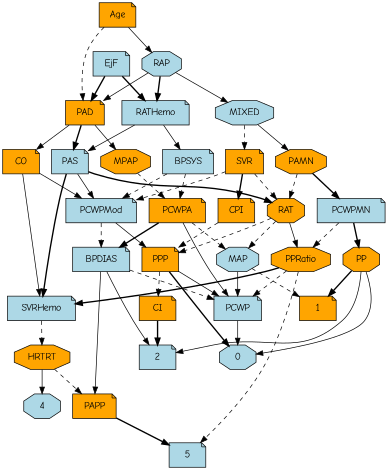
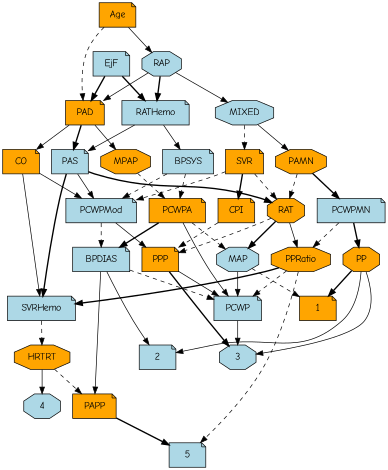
edge "RAT" -> "MAP": style dashed -> bold
node "CI": removed
node "0": label "0" -> "3"
